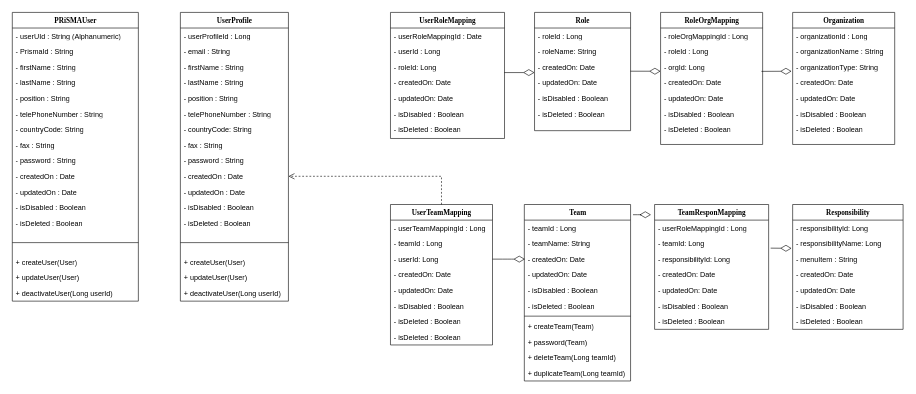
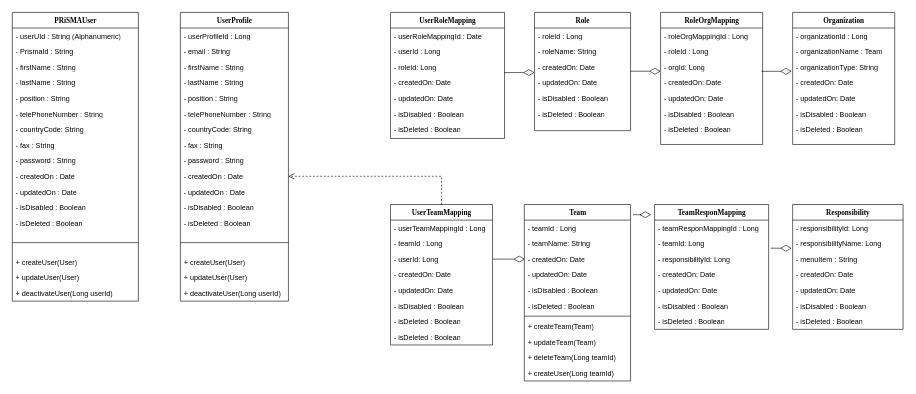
node "- organizationName : String": label "- organizationName : String" -> "- organizationName : Team"
node "- userRoleMappingId : Long": label "- userRoleMappingId : Long" -> "- teamResponMappingId : Long"
node "+ password(Team)": label "+ password(Team)" -> "+ updateTeam(Team)"
node "+ duplicateTeam(Long teamId)": label "+ duplicateTeam(Long teamId)" -> "+ createUser(Long teamId)"
